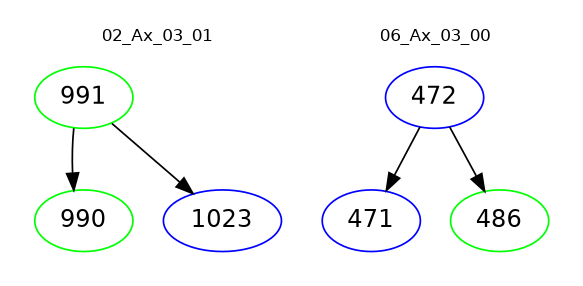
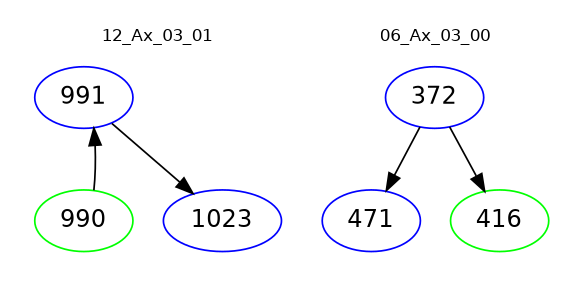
cluster "02_Ax_03_01": label "02_Ax_03_01" -> "12_Ax_03_01"
node "991": color green -> blue
node "472": label "472" -> "372"
edge "991" -> "990": reversed
node "486": label "486" -> "416"
